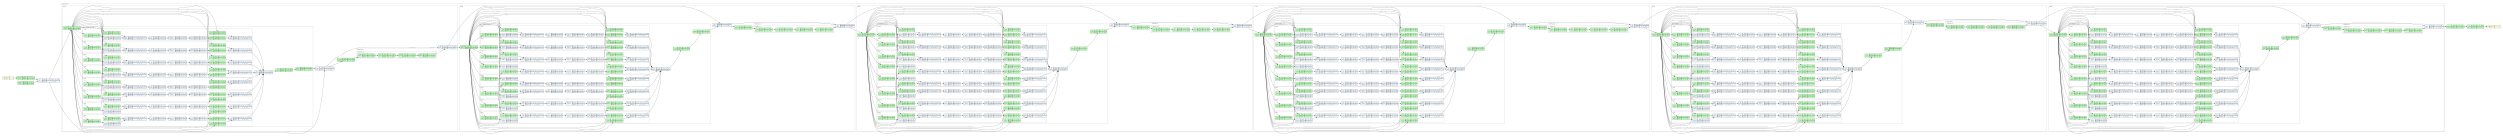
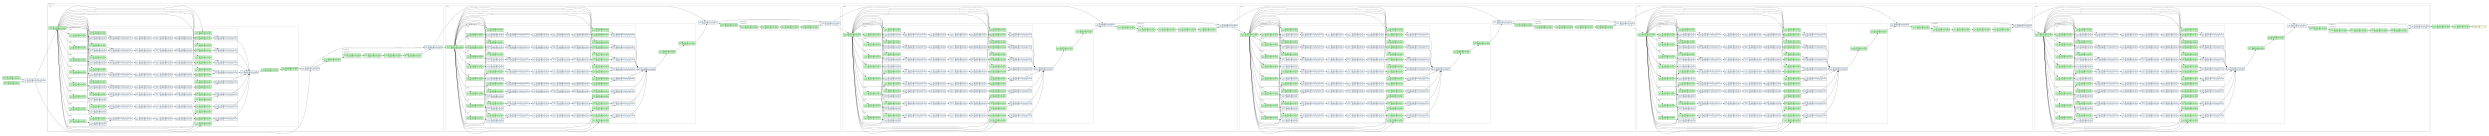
node "input-tensor": removed
